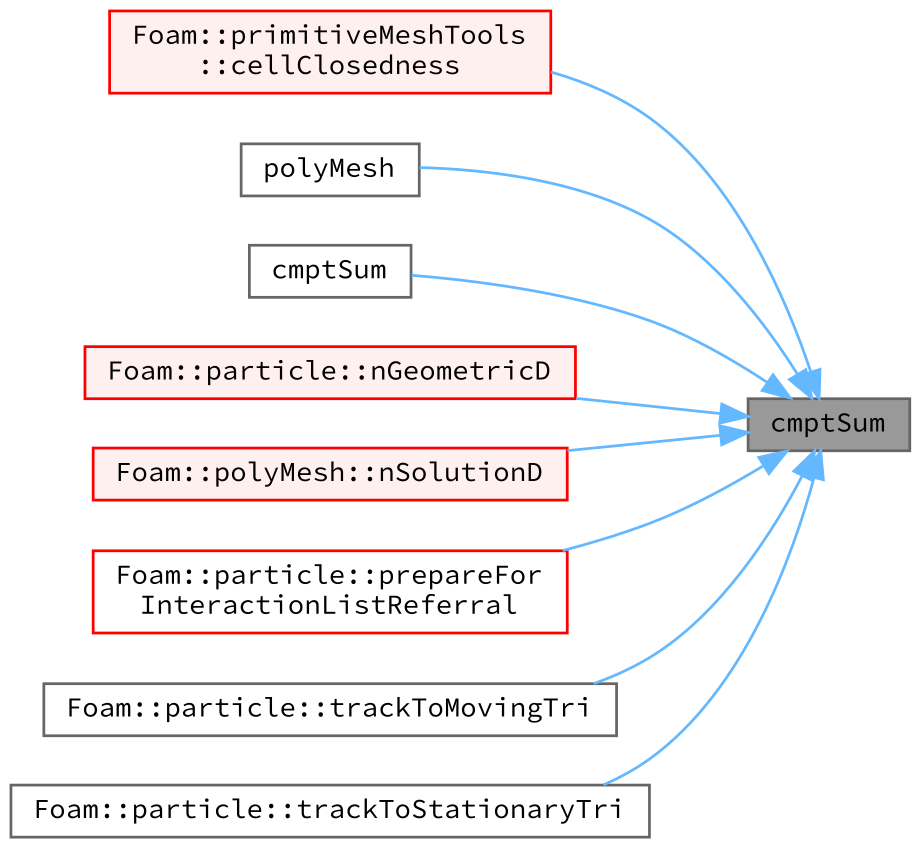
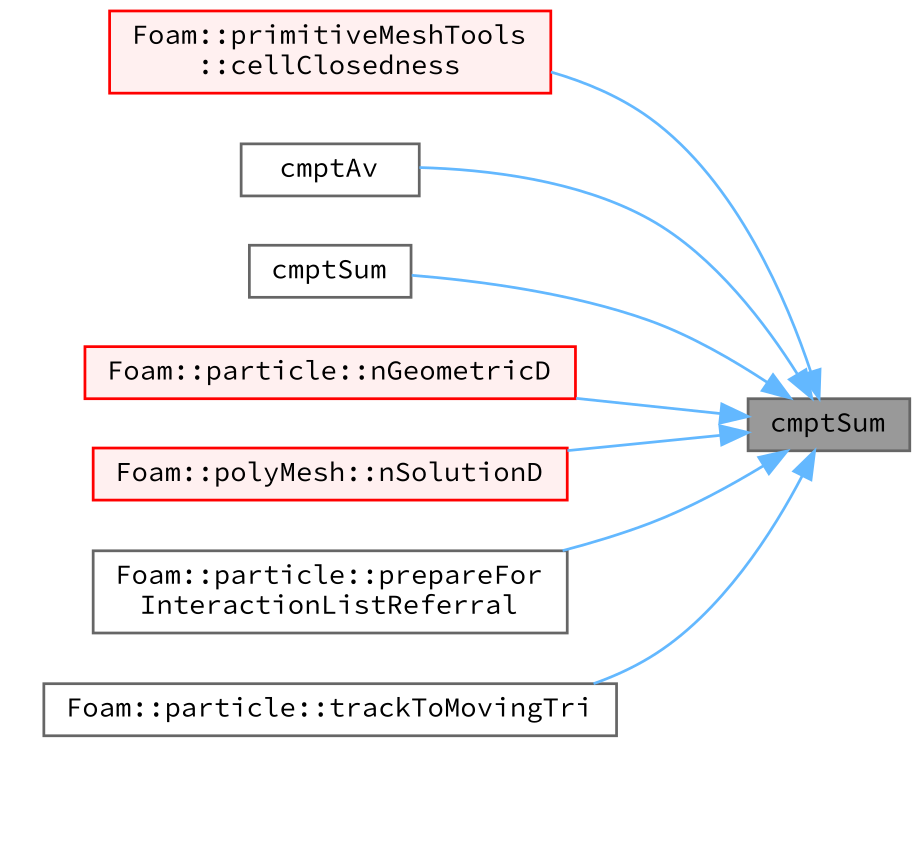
node "polyMesh": label "polyMesh" -> "cmptAv"
node "Foam::particle::prepareFor InteractionListReferral": color red -> grey40
node "Foam::particle::trackToStationaryTri": removed
